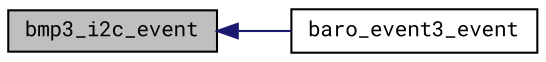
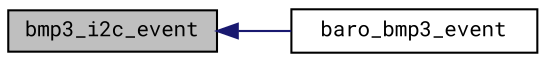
node "baro_event3_event": label "baro_event3_event" -> "baro_bmp3_event"
